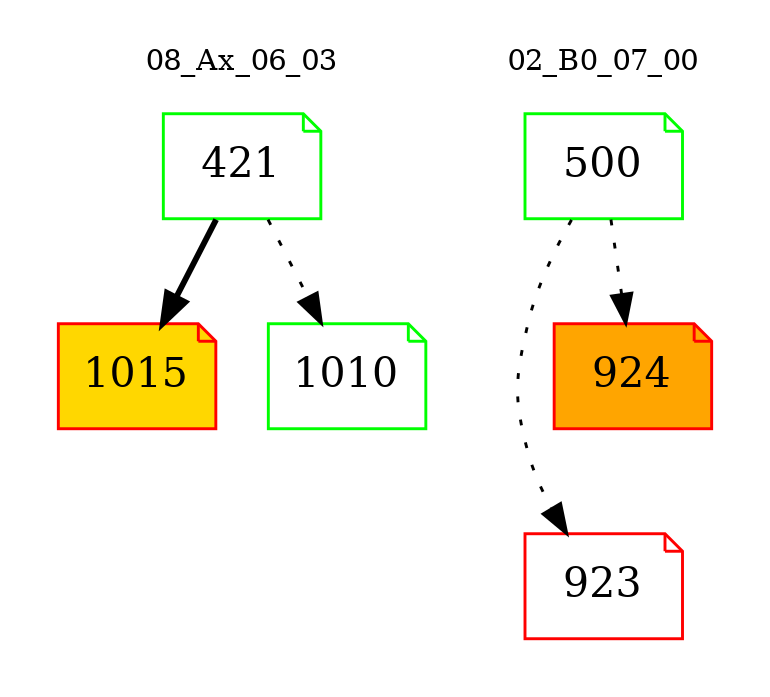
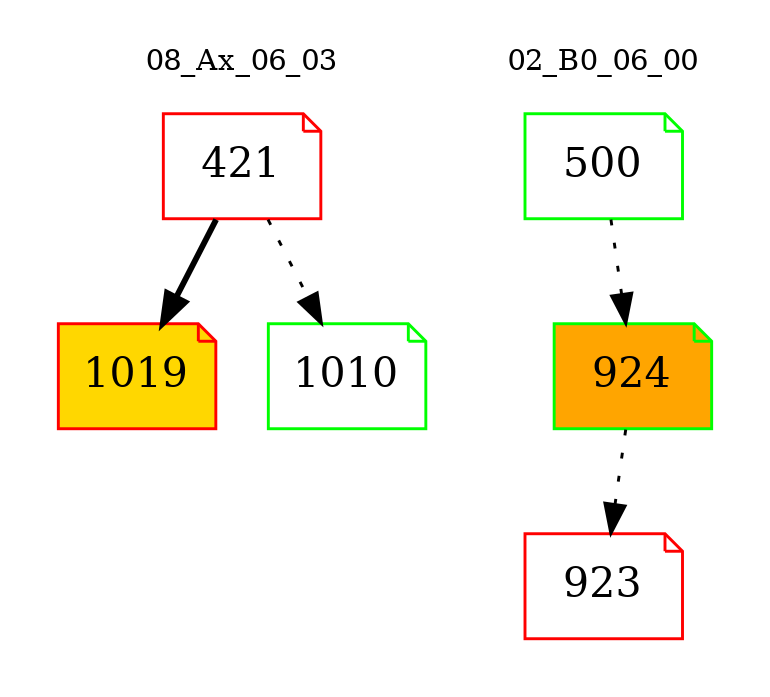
cluster "02_B0_07_00": label "02_B0_07_00" -> "02_B0_06_00"
node "421": color green -> red
edge "500" -> "923": now "924" -> "923"
node "1015": label "1015" -> "1019"
node "924": color red -> green
